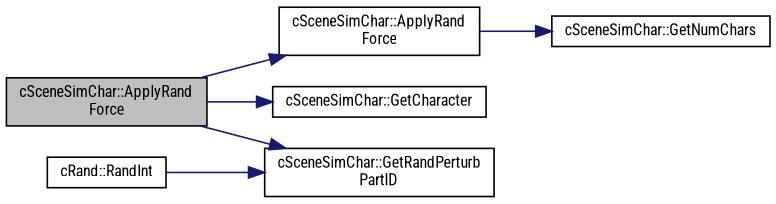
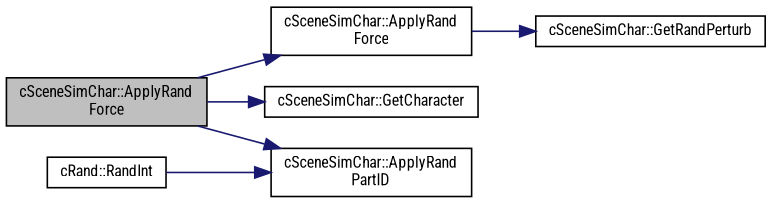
node "cSceneSimChar::GetNumChars": label "cSceneSimChar::GetNumChars" -> "cSceneSimChar::GetRandPerturb"
node "cSceneSimChar::GetRandPerturb PartID": label "cSceneSimChar::GetRandPerturb PartID" -> "cSceneSimChar::ApplyRand PartID"
